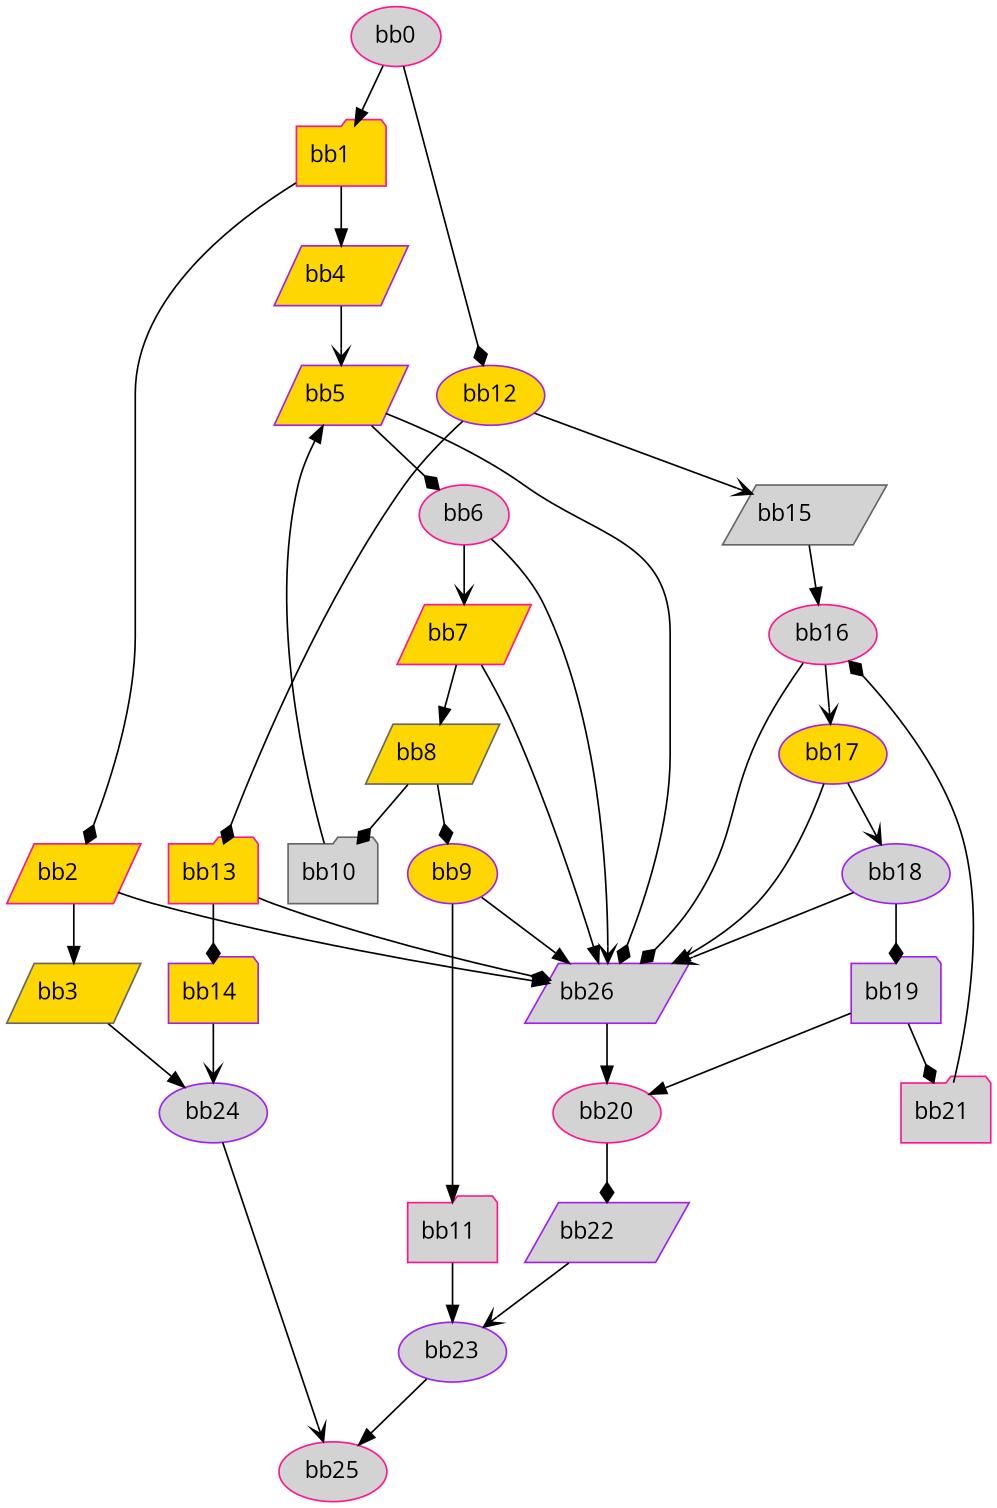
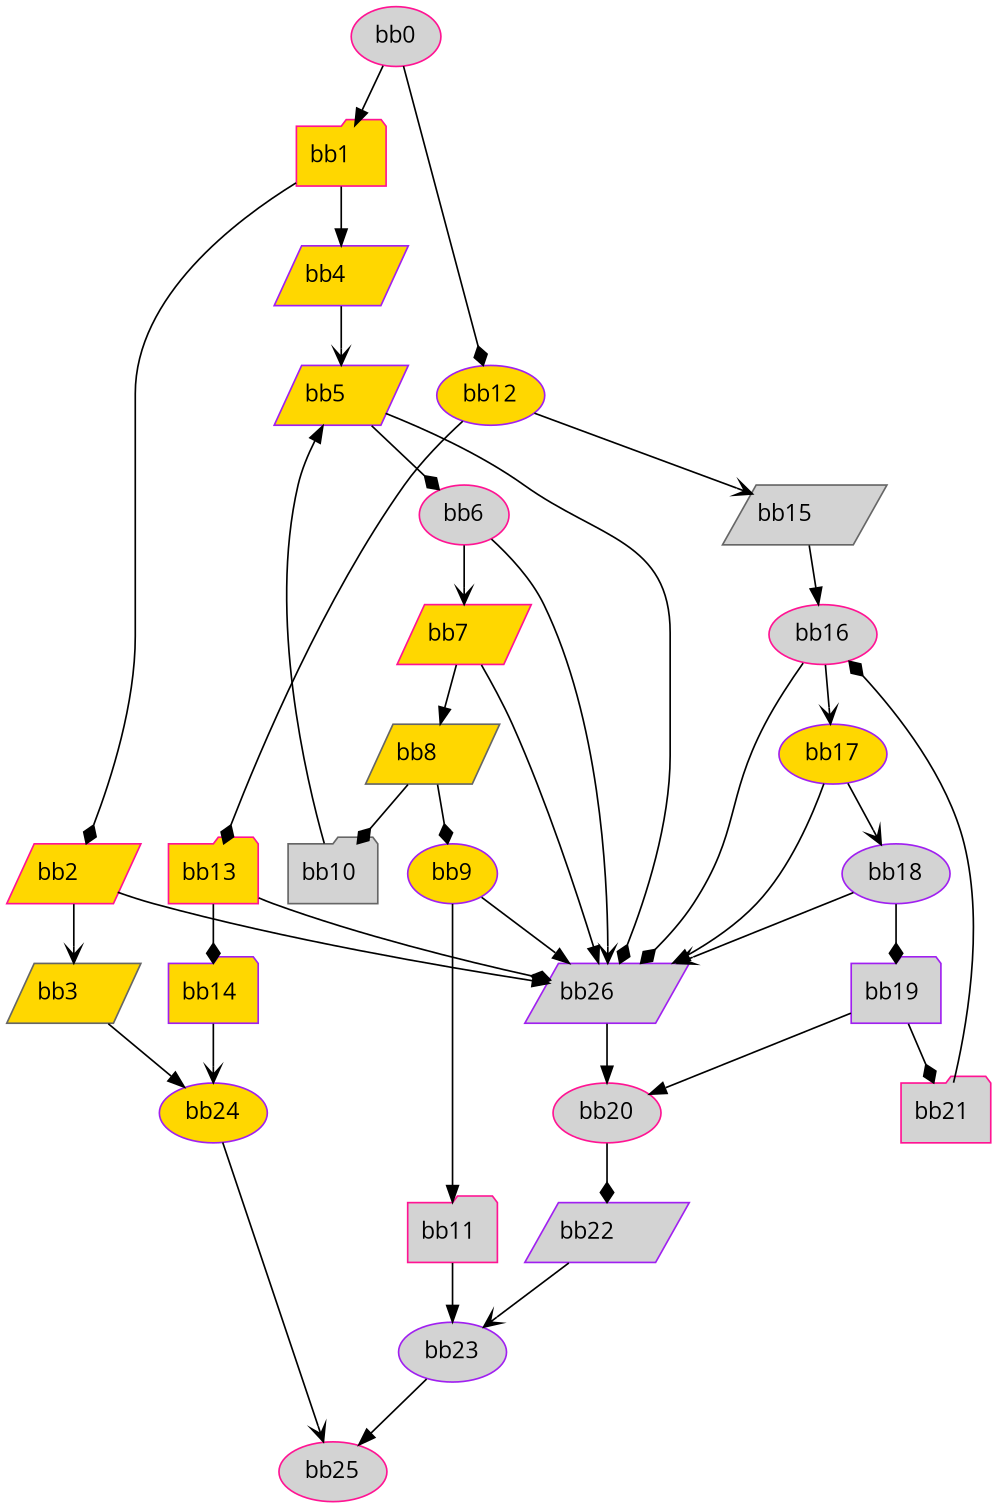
edge "bb2" -> "bb3": arrowhead normal -> vee
node "bb24": fillcolor lightgrey -> gold
